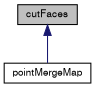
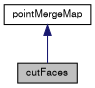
edge "pointMergeMap" -> "cutFaces": reversed
